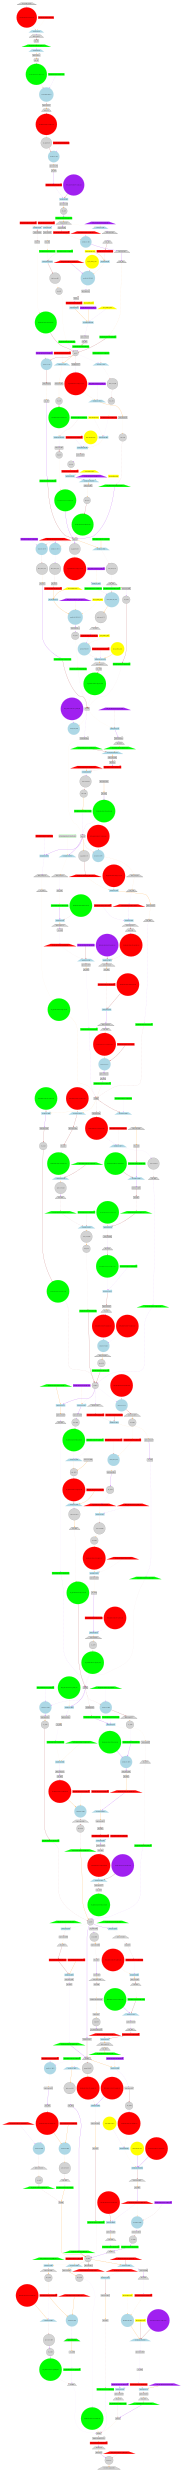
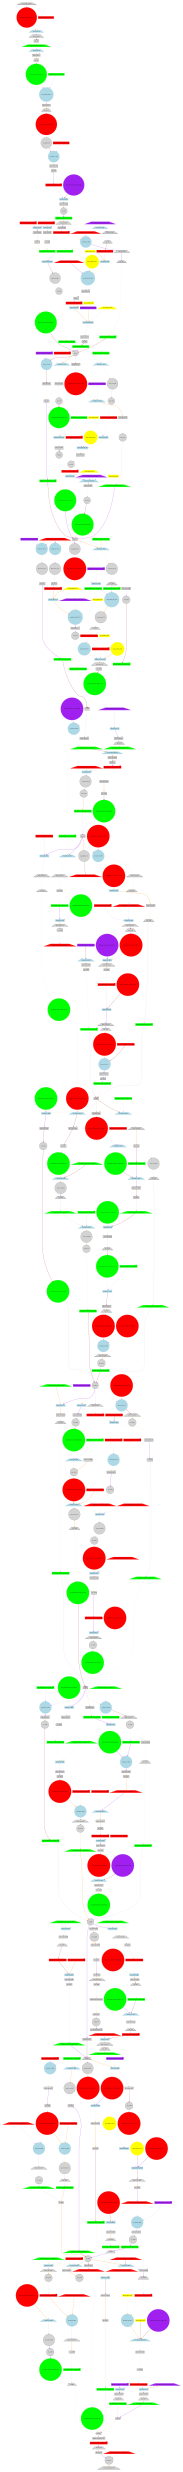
node "WFQ_[B:8 M:S SGN:S PC:Y]_#175_G68": fillcolor lightgrey -> green
node "batch_norm_#492": fillcolor green -> lightgrey
